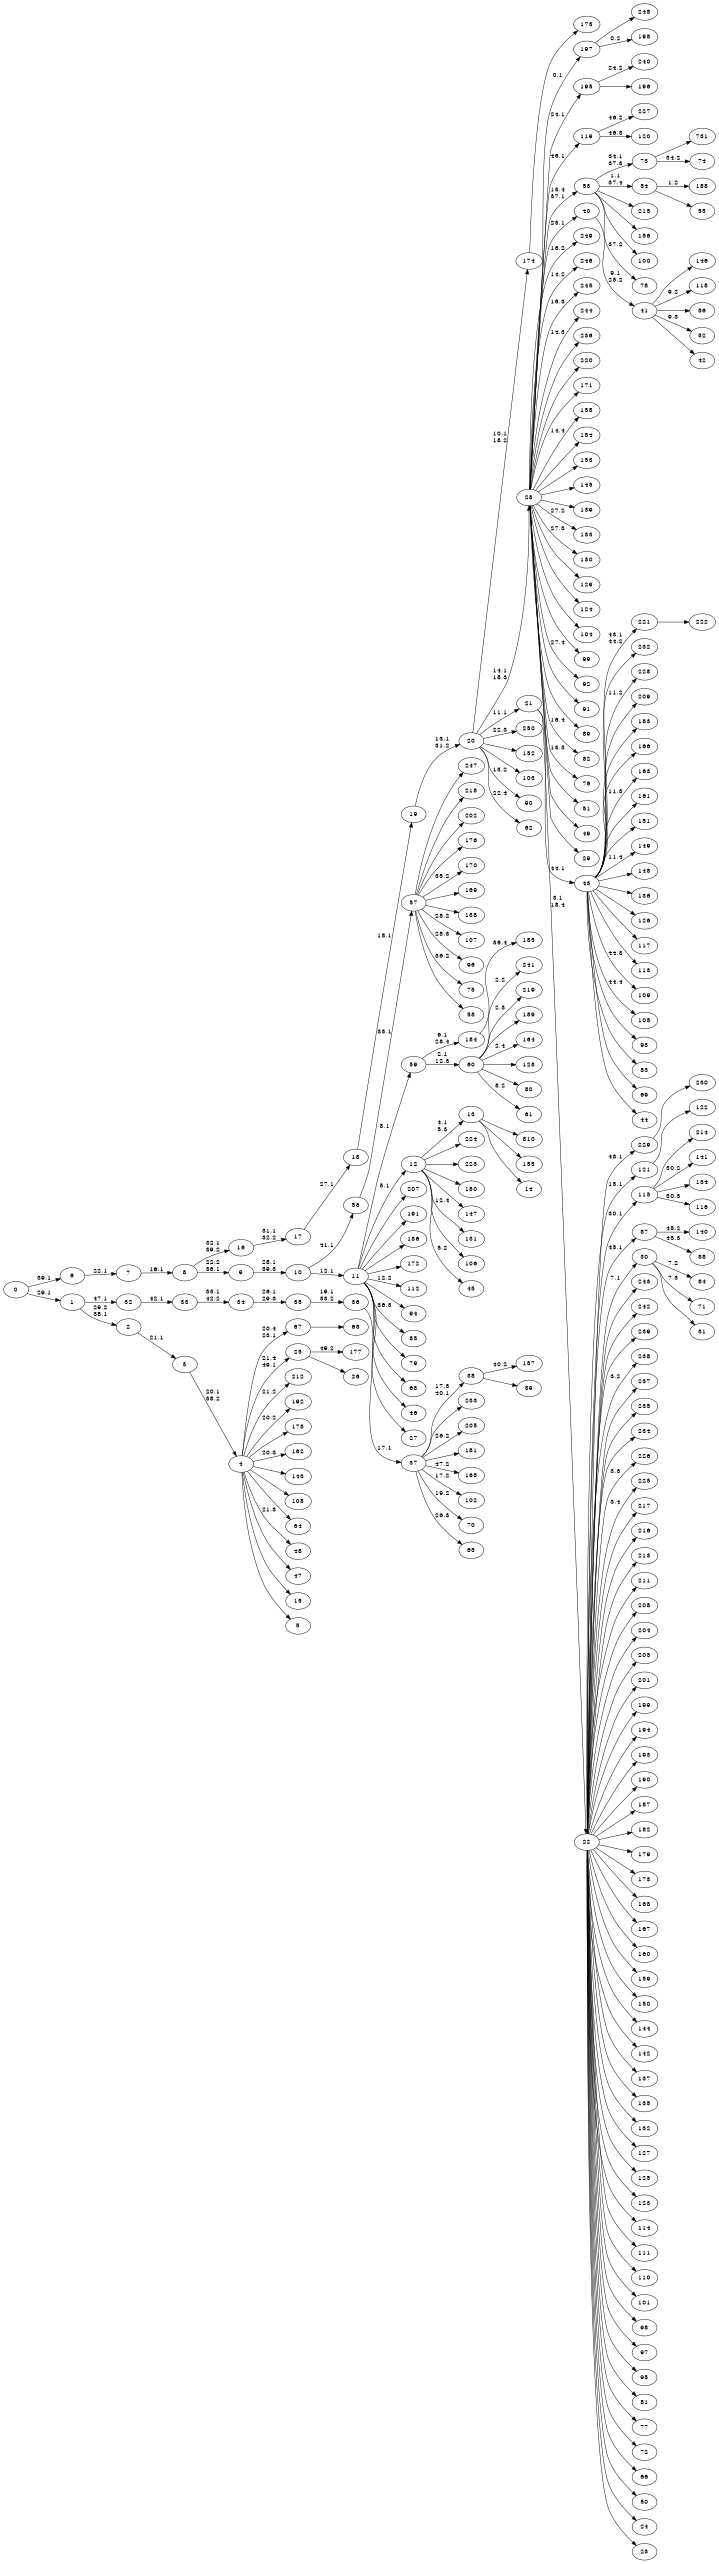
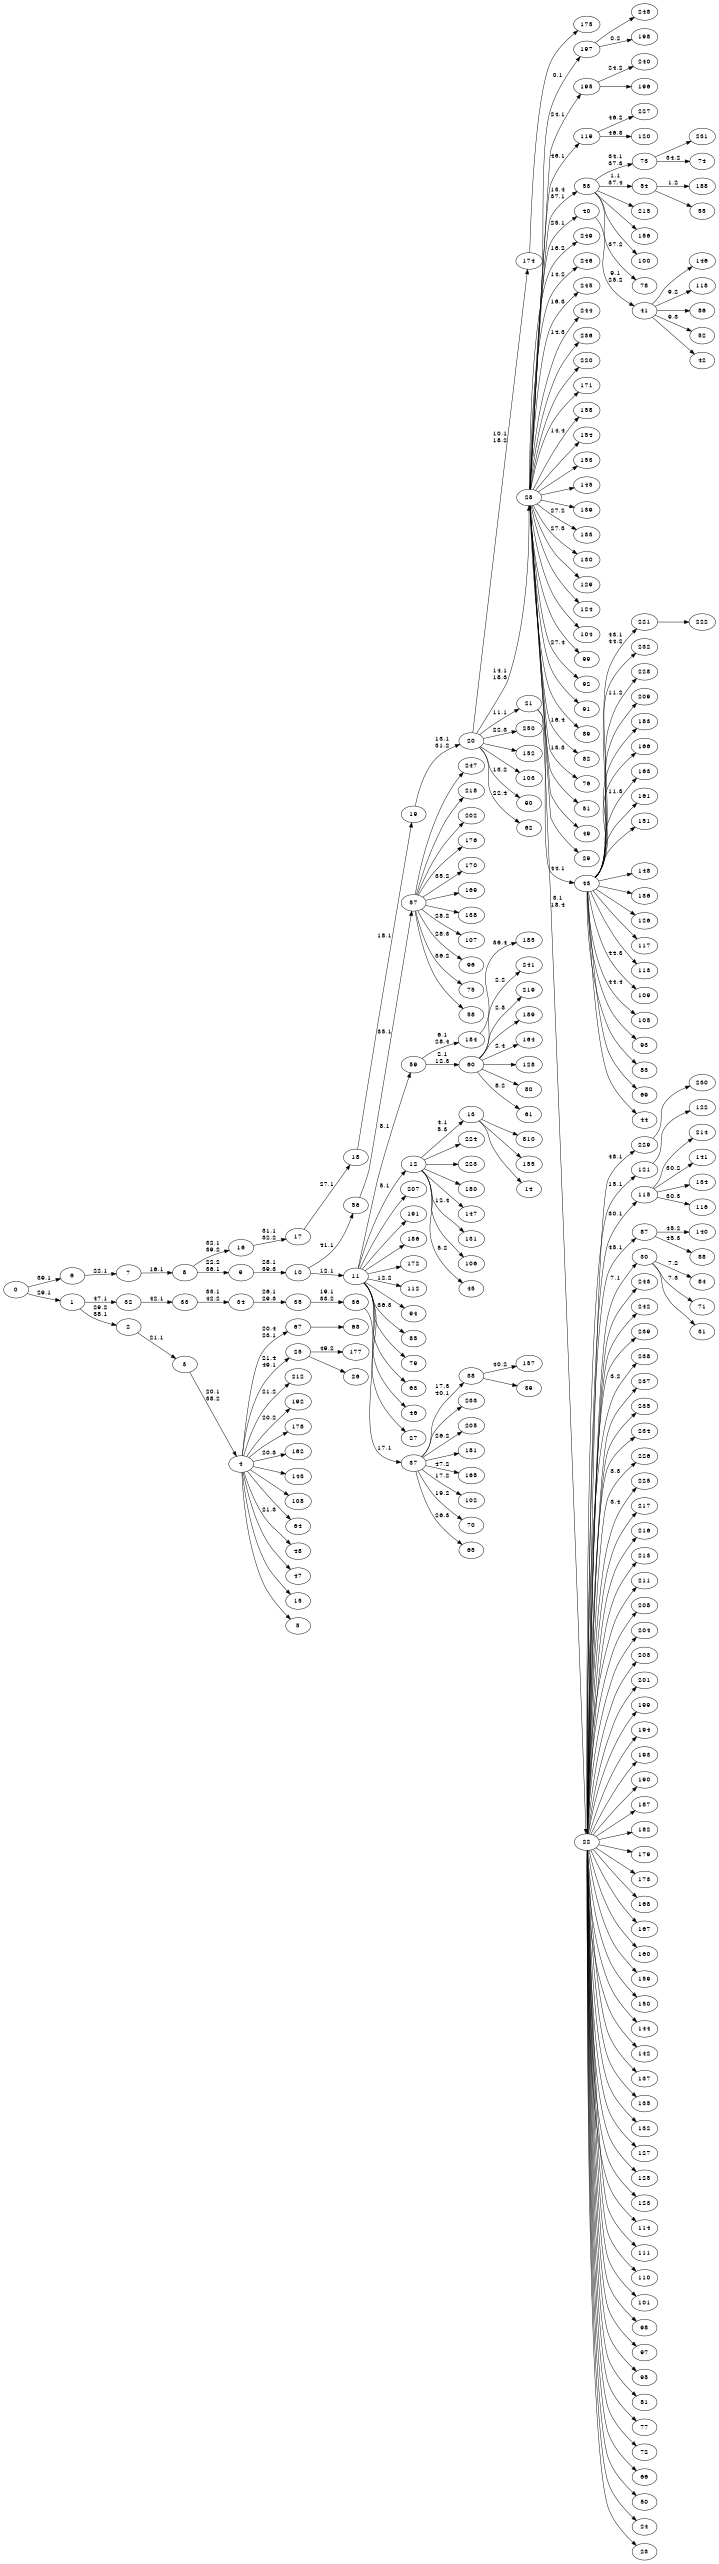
node "731": label "731" -> "231"
node "149": removed
